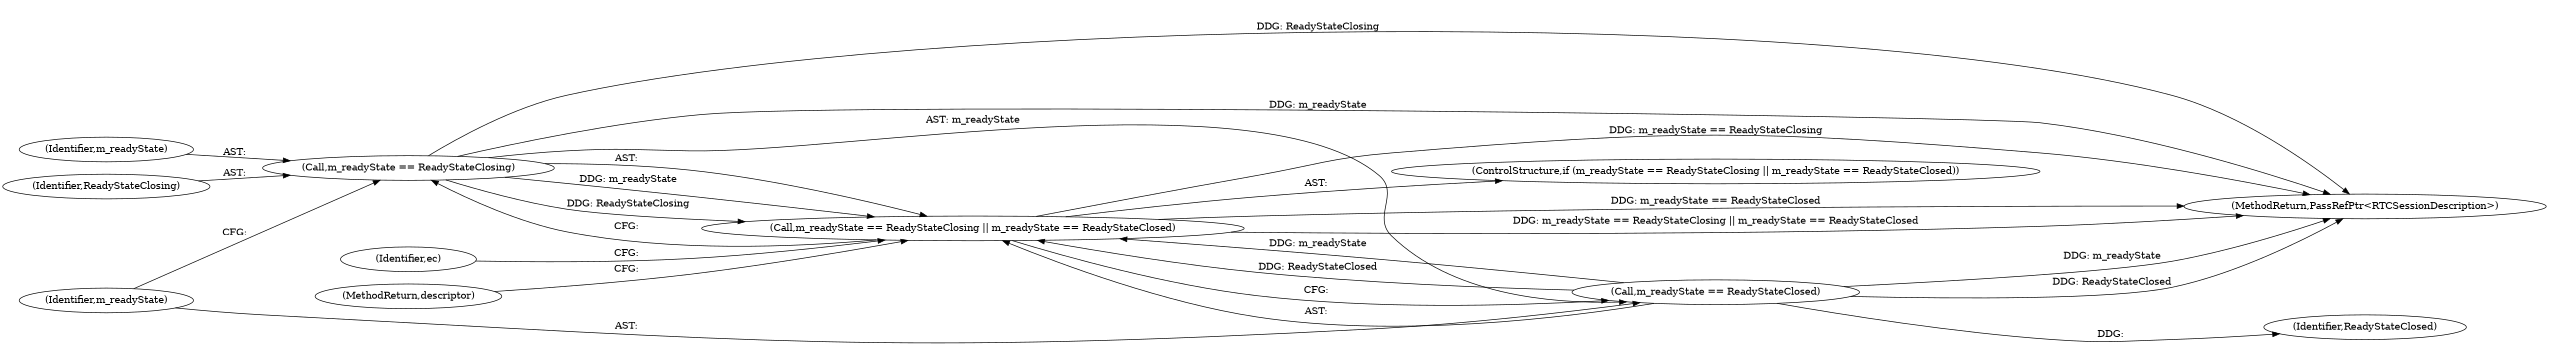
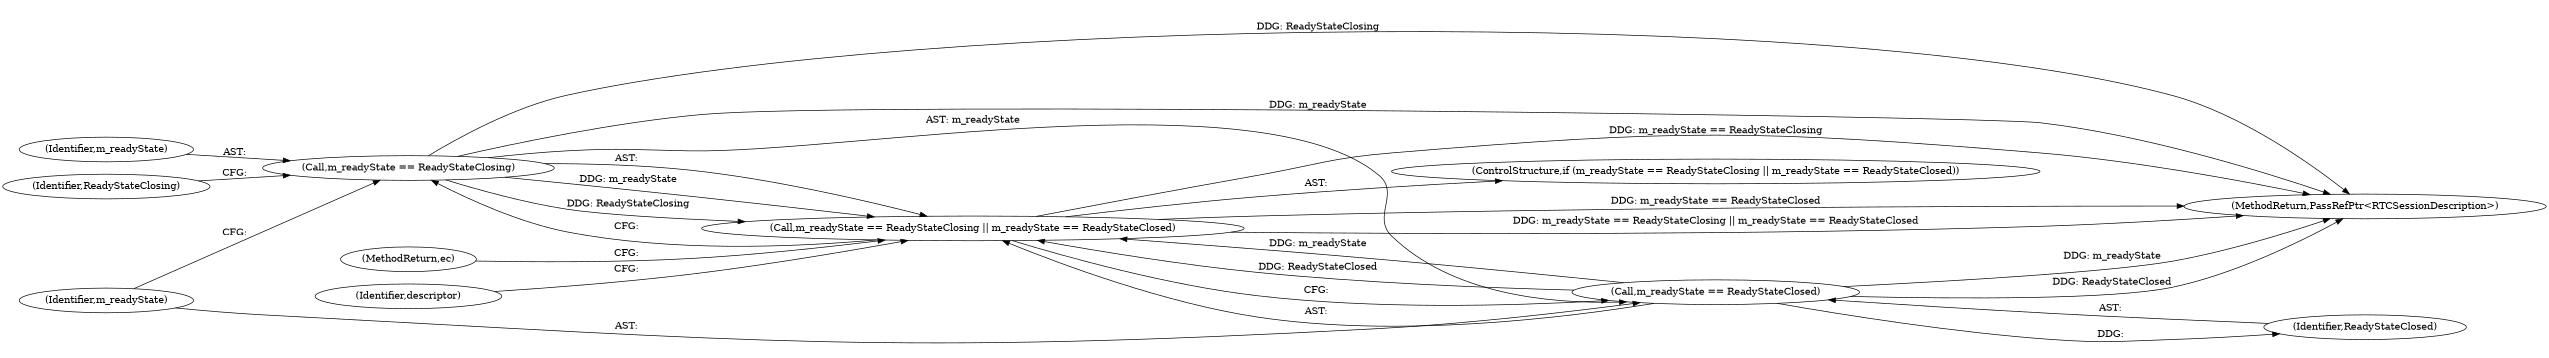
edge "(Identifier,ReadyStateClosing)" -> "(Call,m_readyState == ReadyStateClosing)": label "AST: " -> "CFG: "
node "(Identifier,ec)": label "(Identifier,ec)" -> "(MethodReturn,ec)"
node "(MethodReturn,descriptor)": label "(MethodReturn,descriptor)" -> "(Identifier,descriptor)"
edge "(Identifier,ReadyStateClosed)" -> "(Call,m_readyState == ReadyStateClosed)": added, label "AST:"
